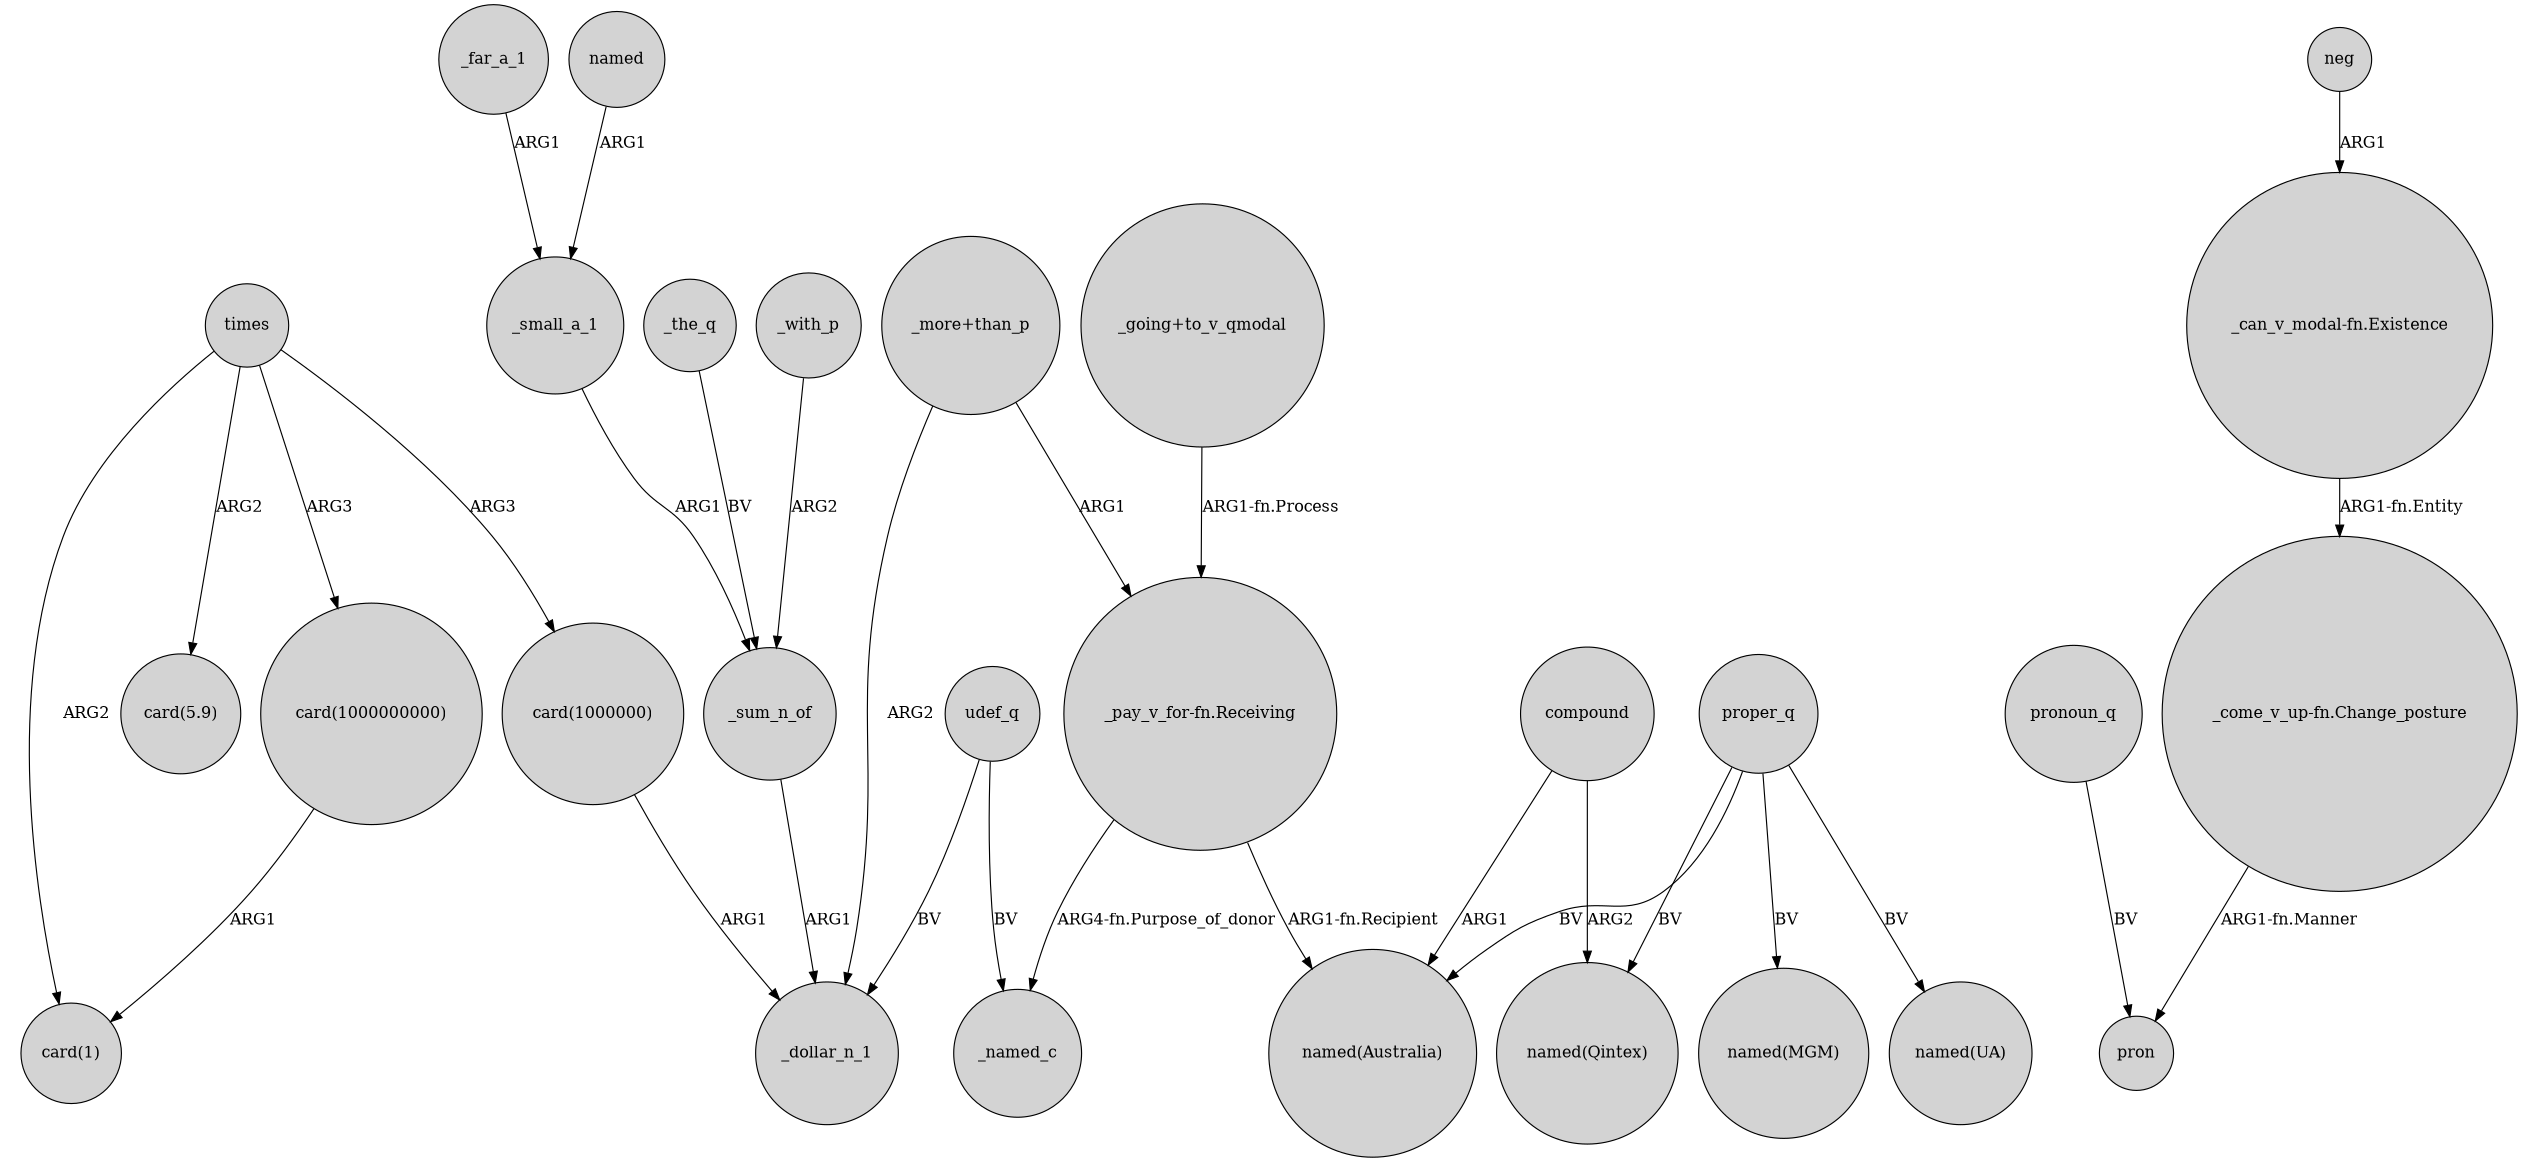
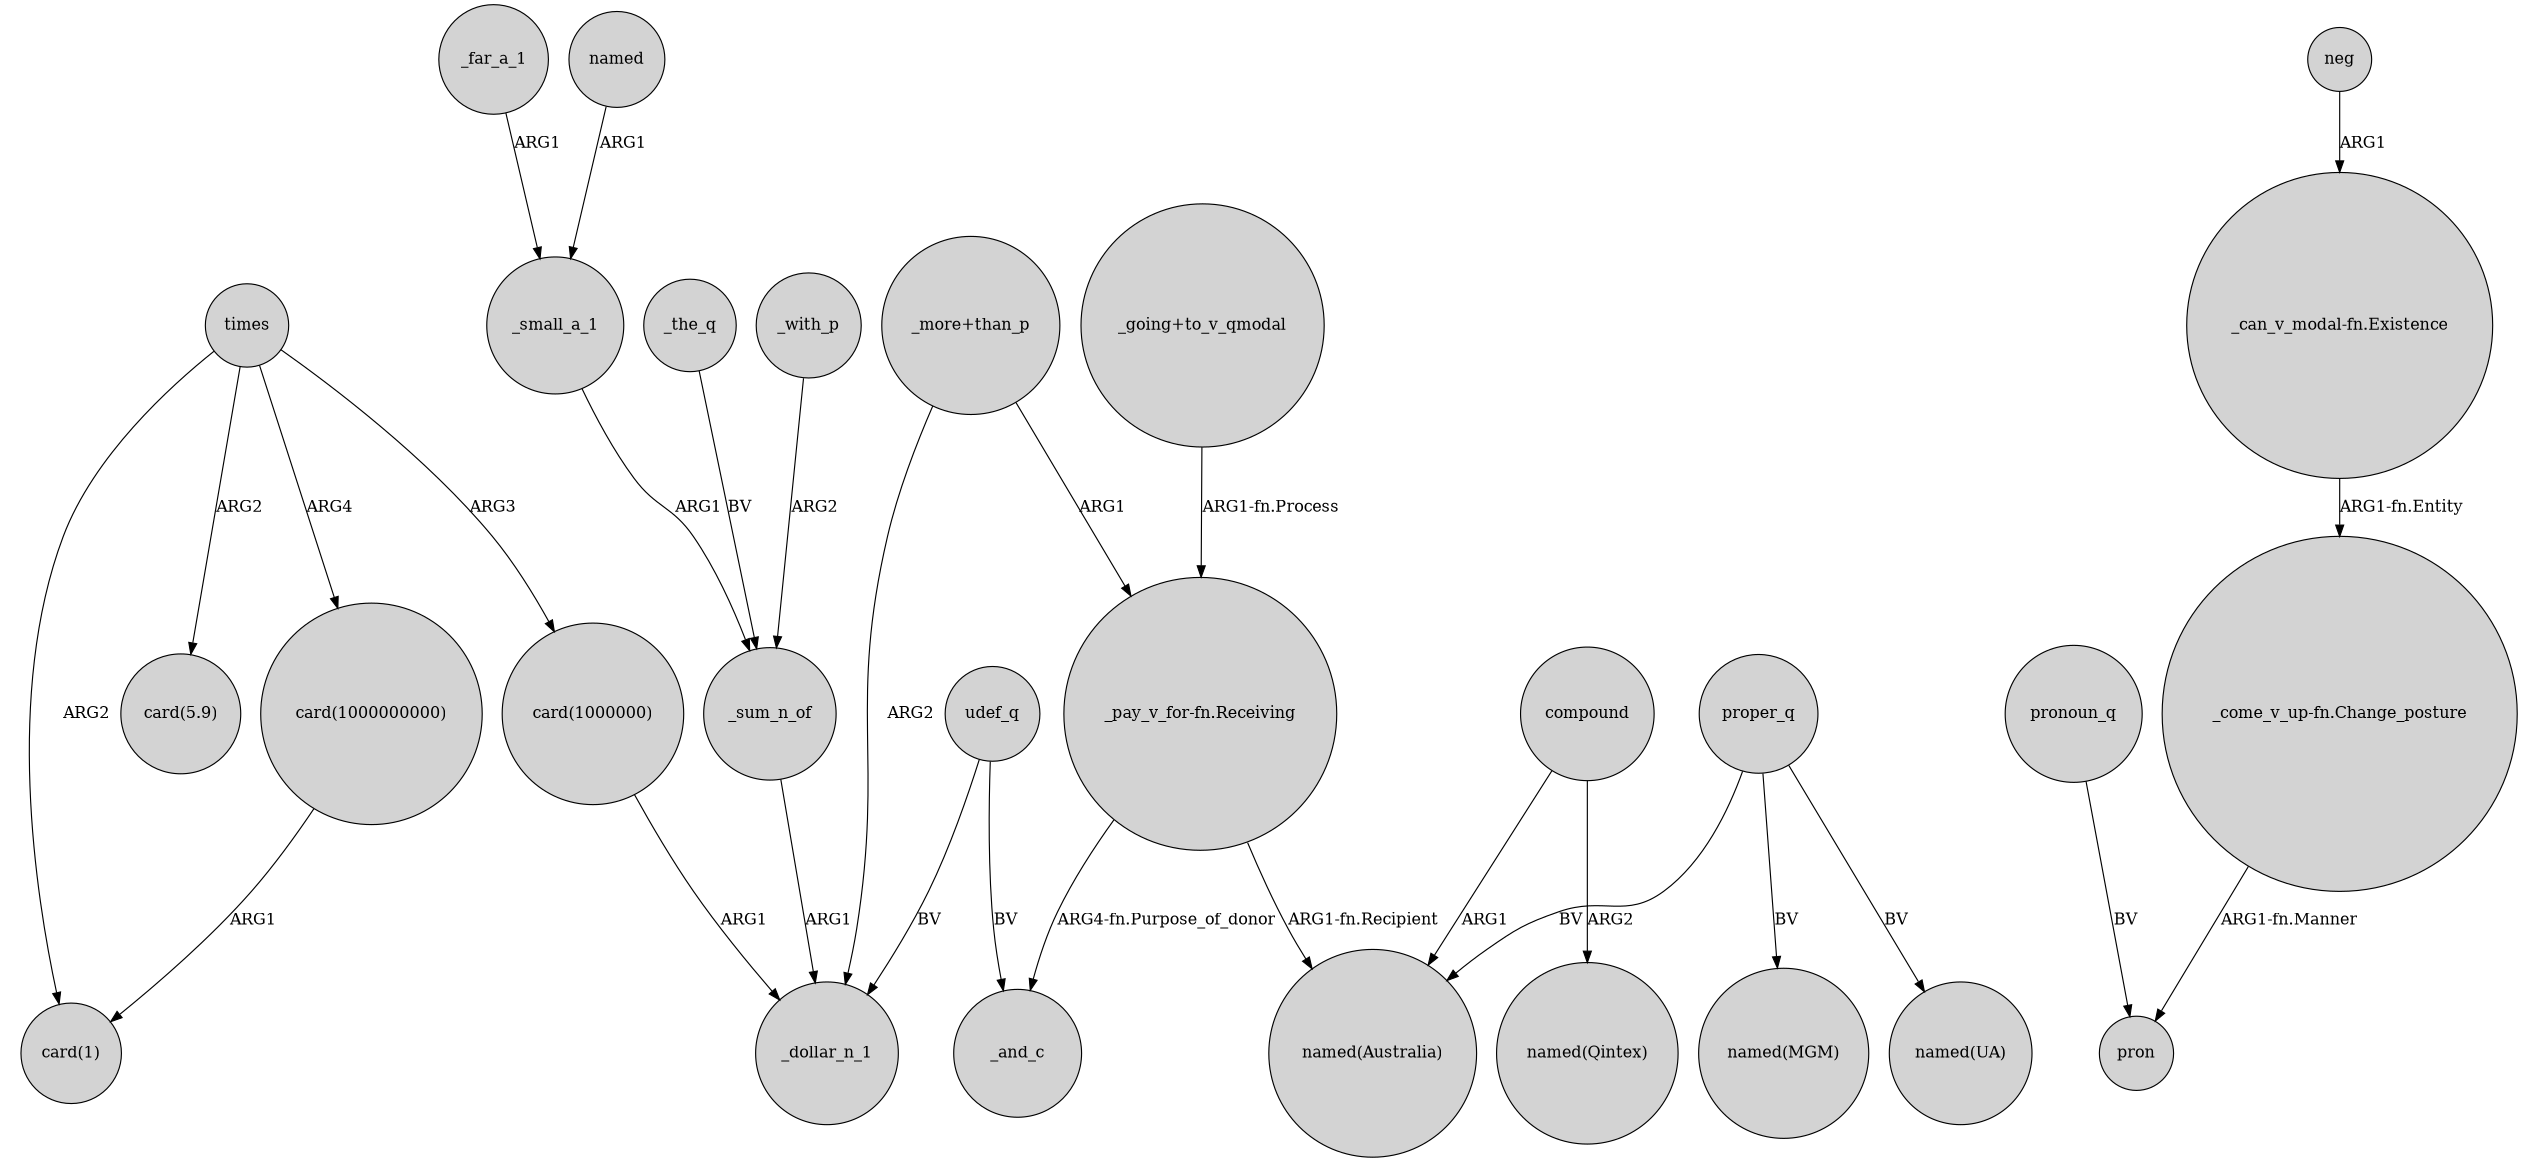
edge "times" -> "card(1000000000)": label "ARG3" -> "ARG4"
edge "proper_q" -> "named(Qintex)": removed, label "BV"
node "_named_c": label "_named_c" -> "_and_c"
